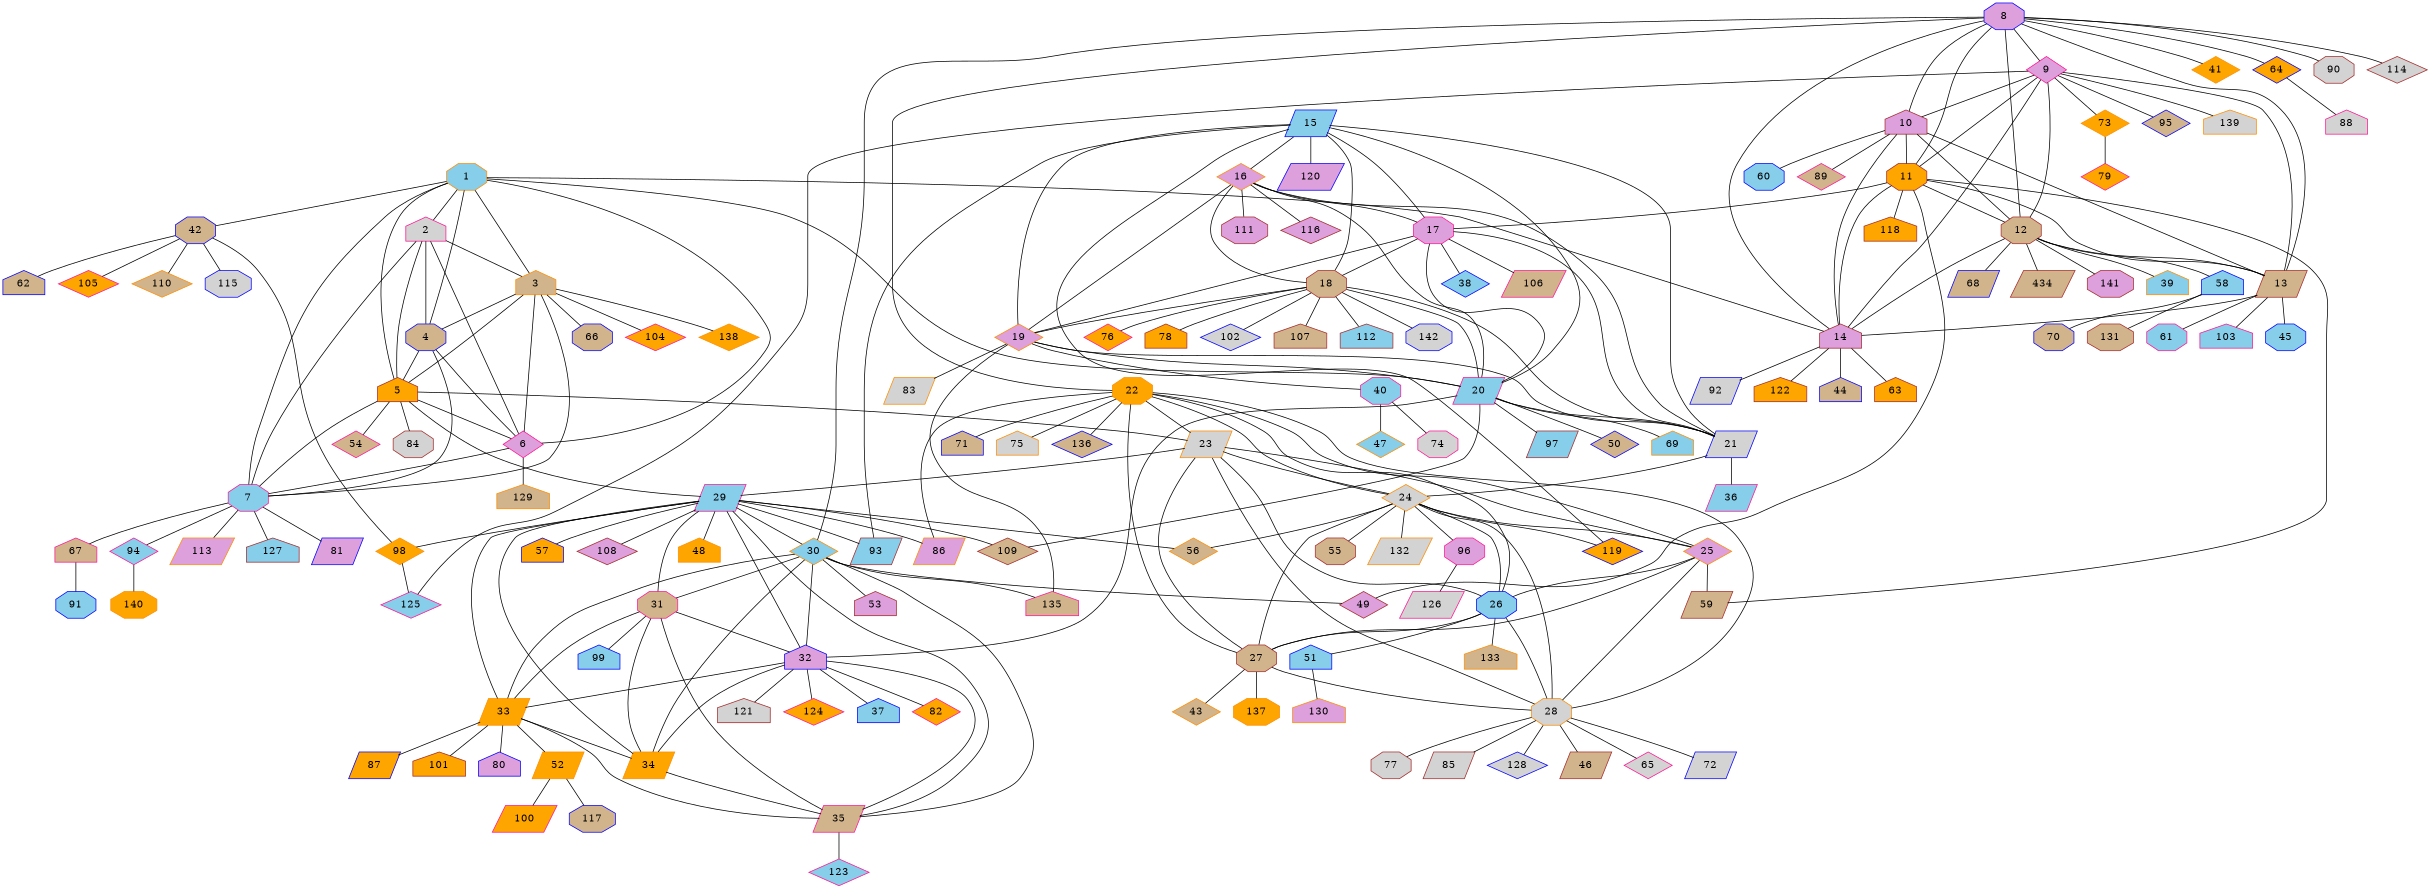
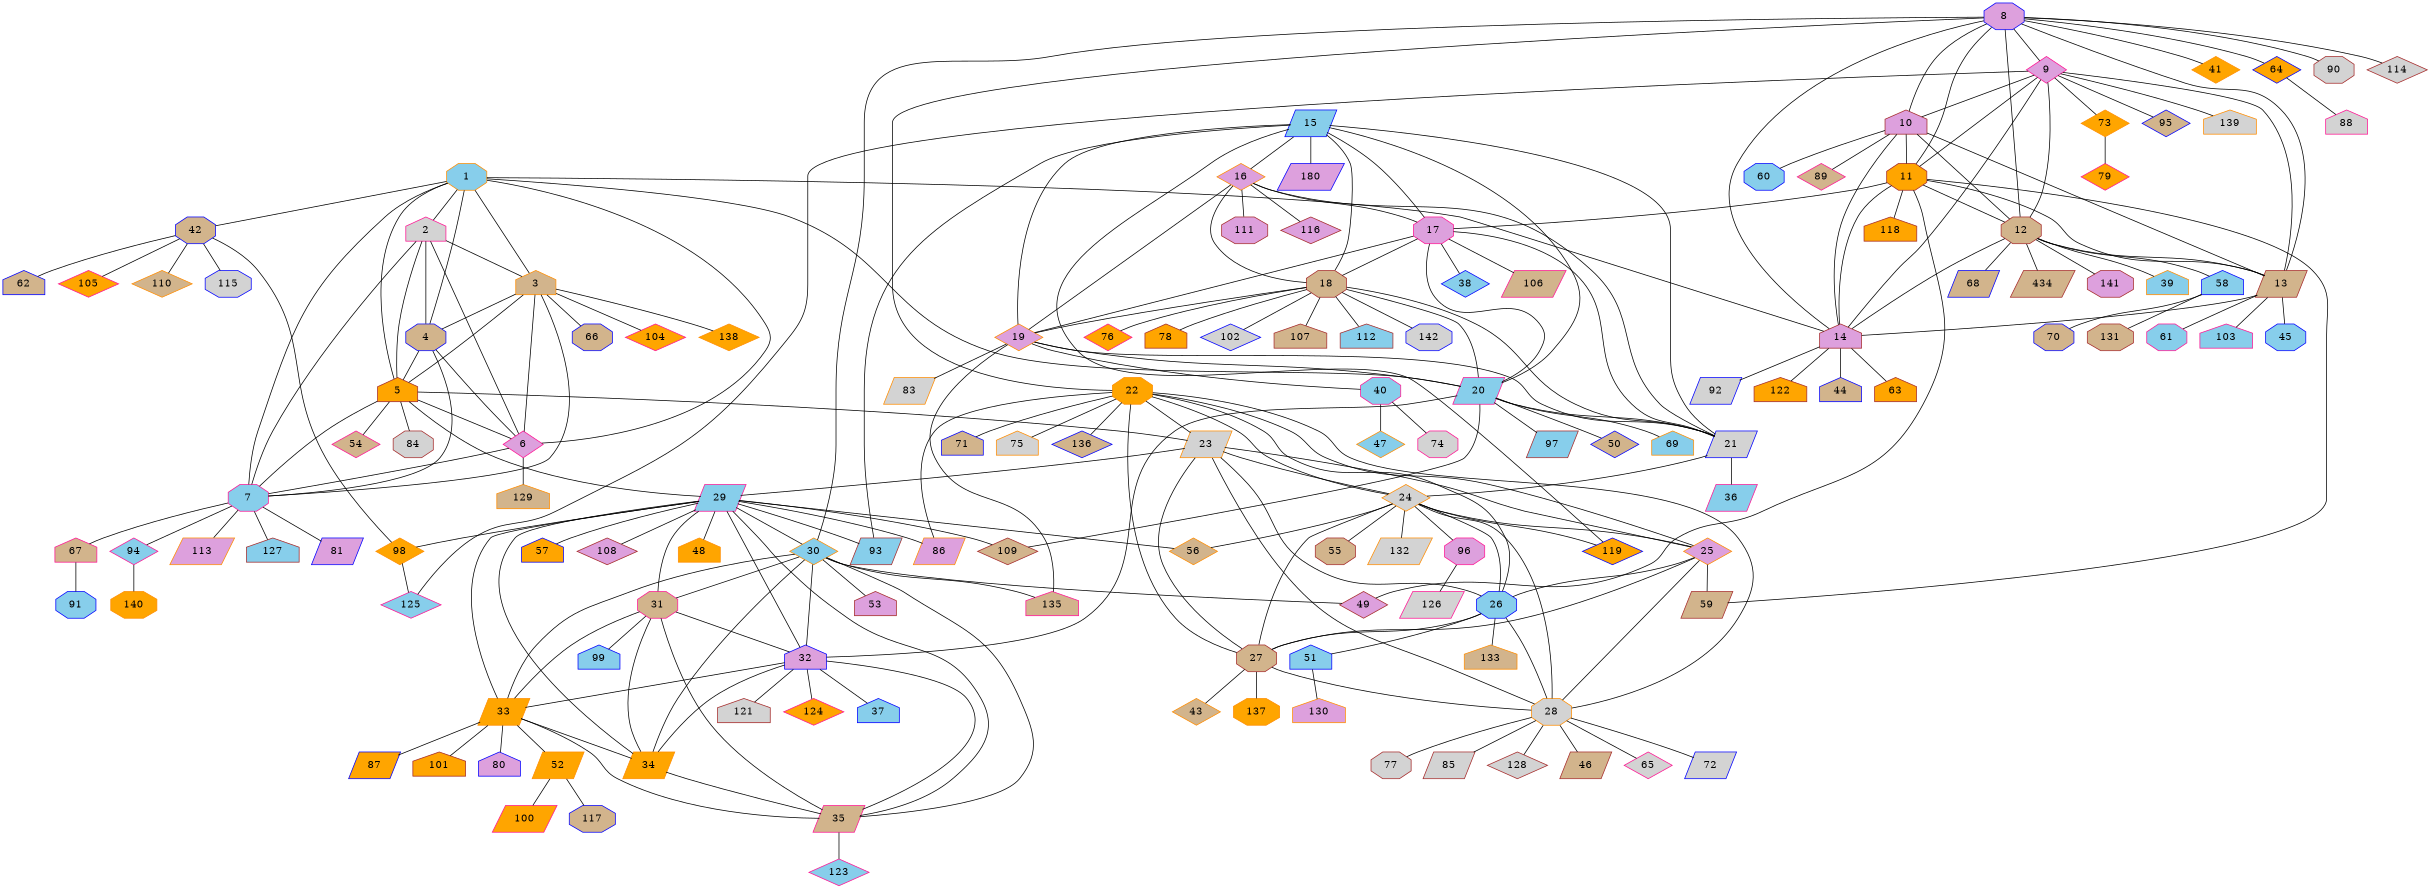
node "120": label "120" -> "180"
edge "16" -- "20": removed
node "82": removed
node "128": color blue -> brown
